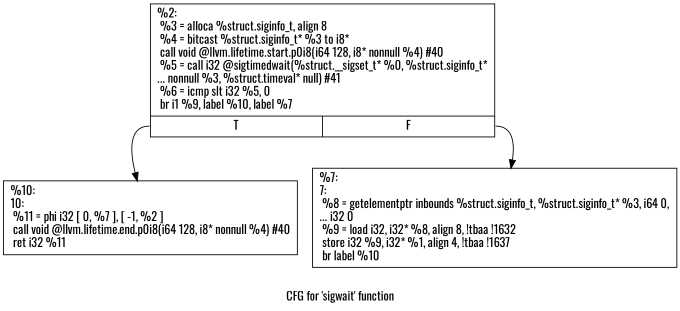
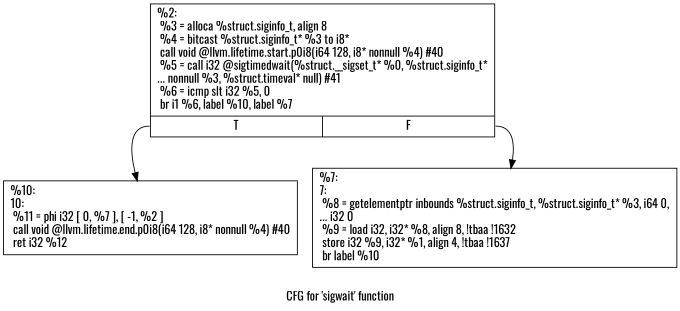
node "%2:": text "br i1 %9, label %10, label %7" -> "br i1 %6, label %10, label %7"
node "%10:": text "ret i32 %11" -> "ret i32 %12"
